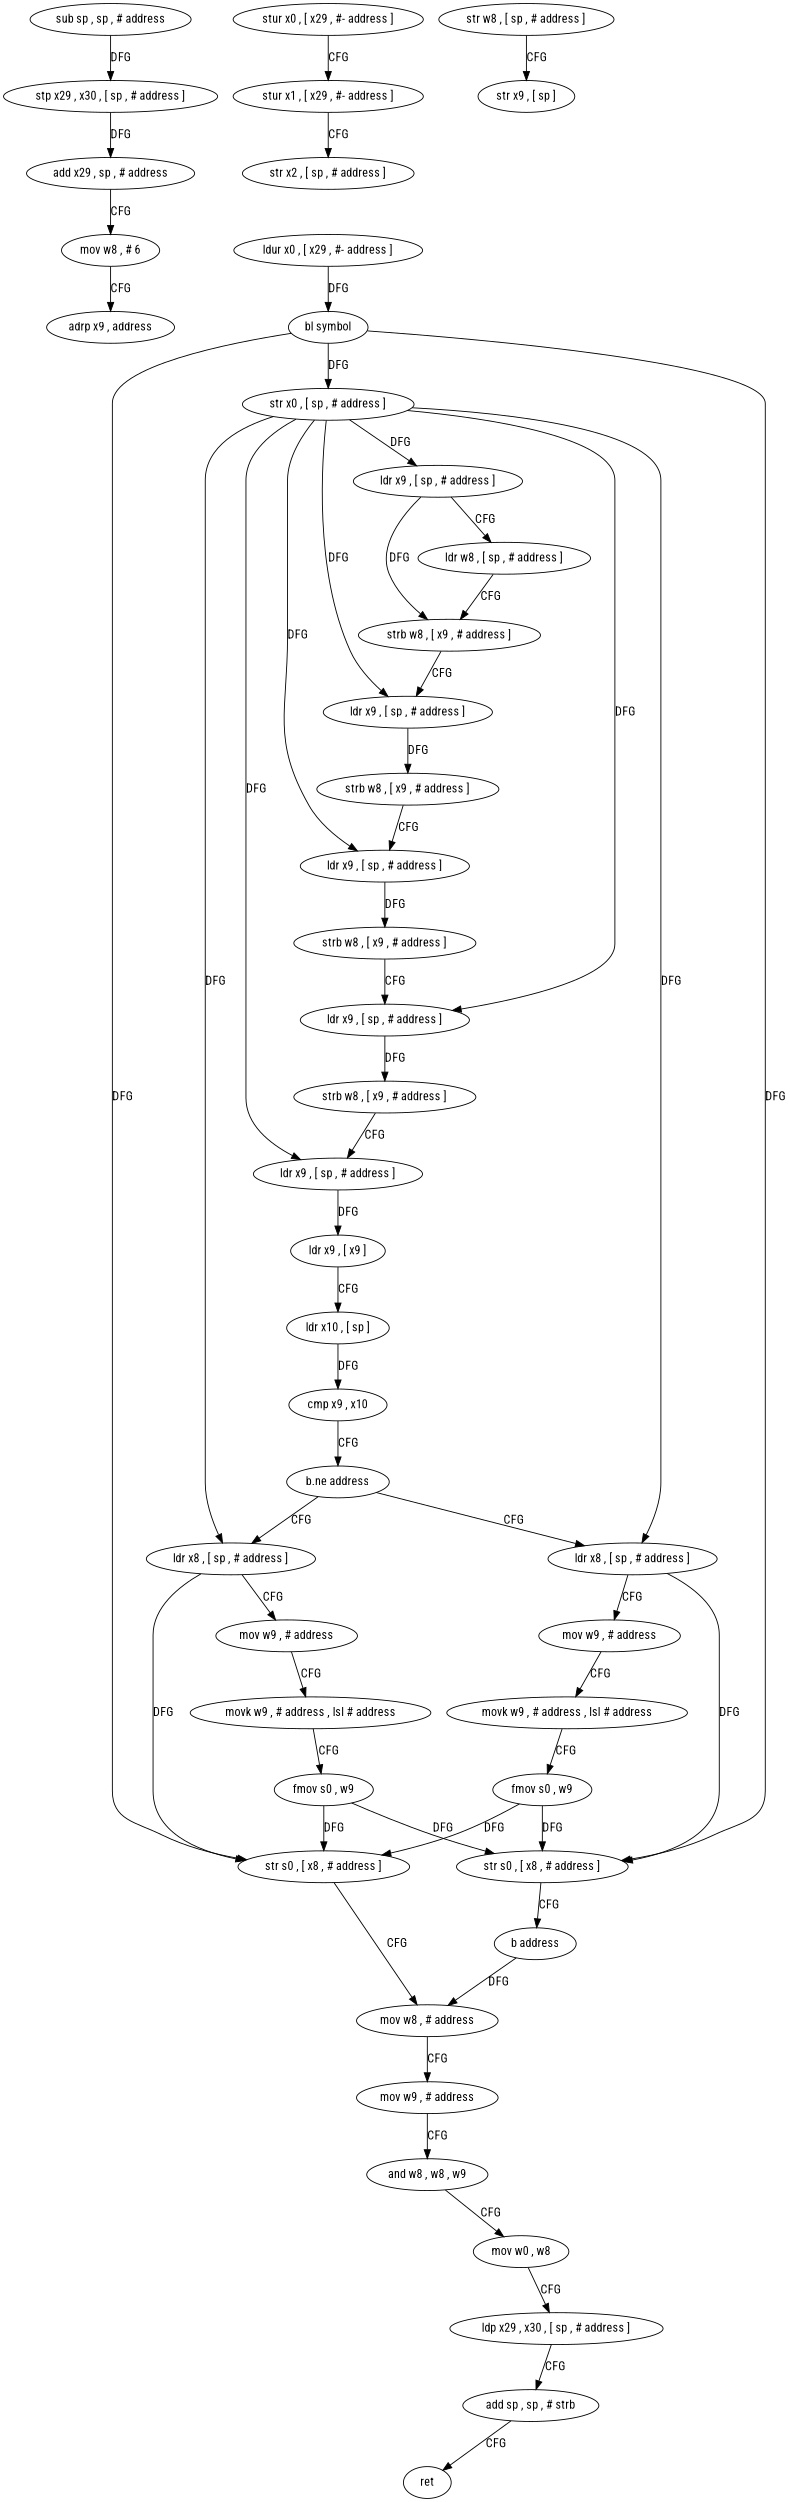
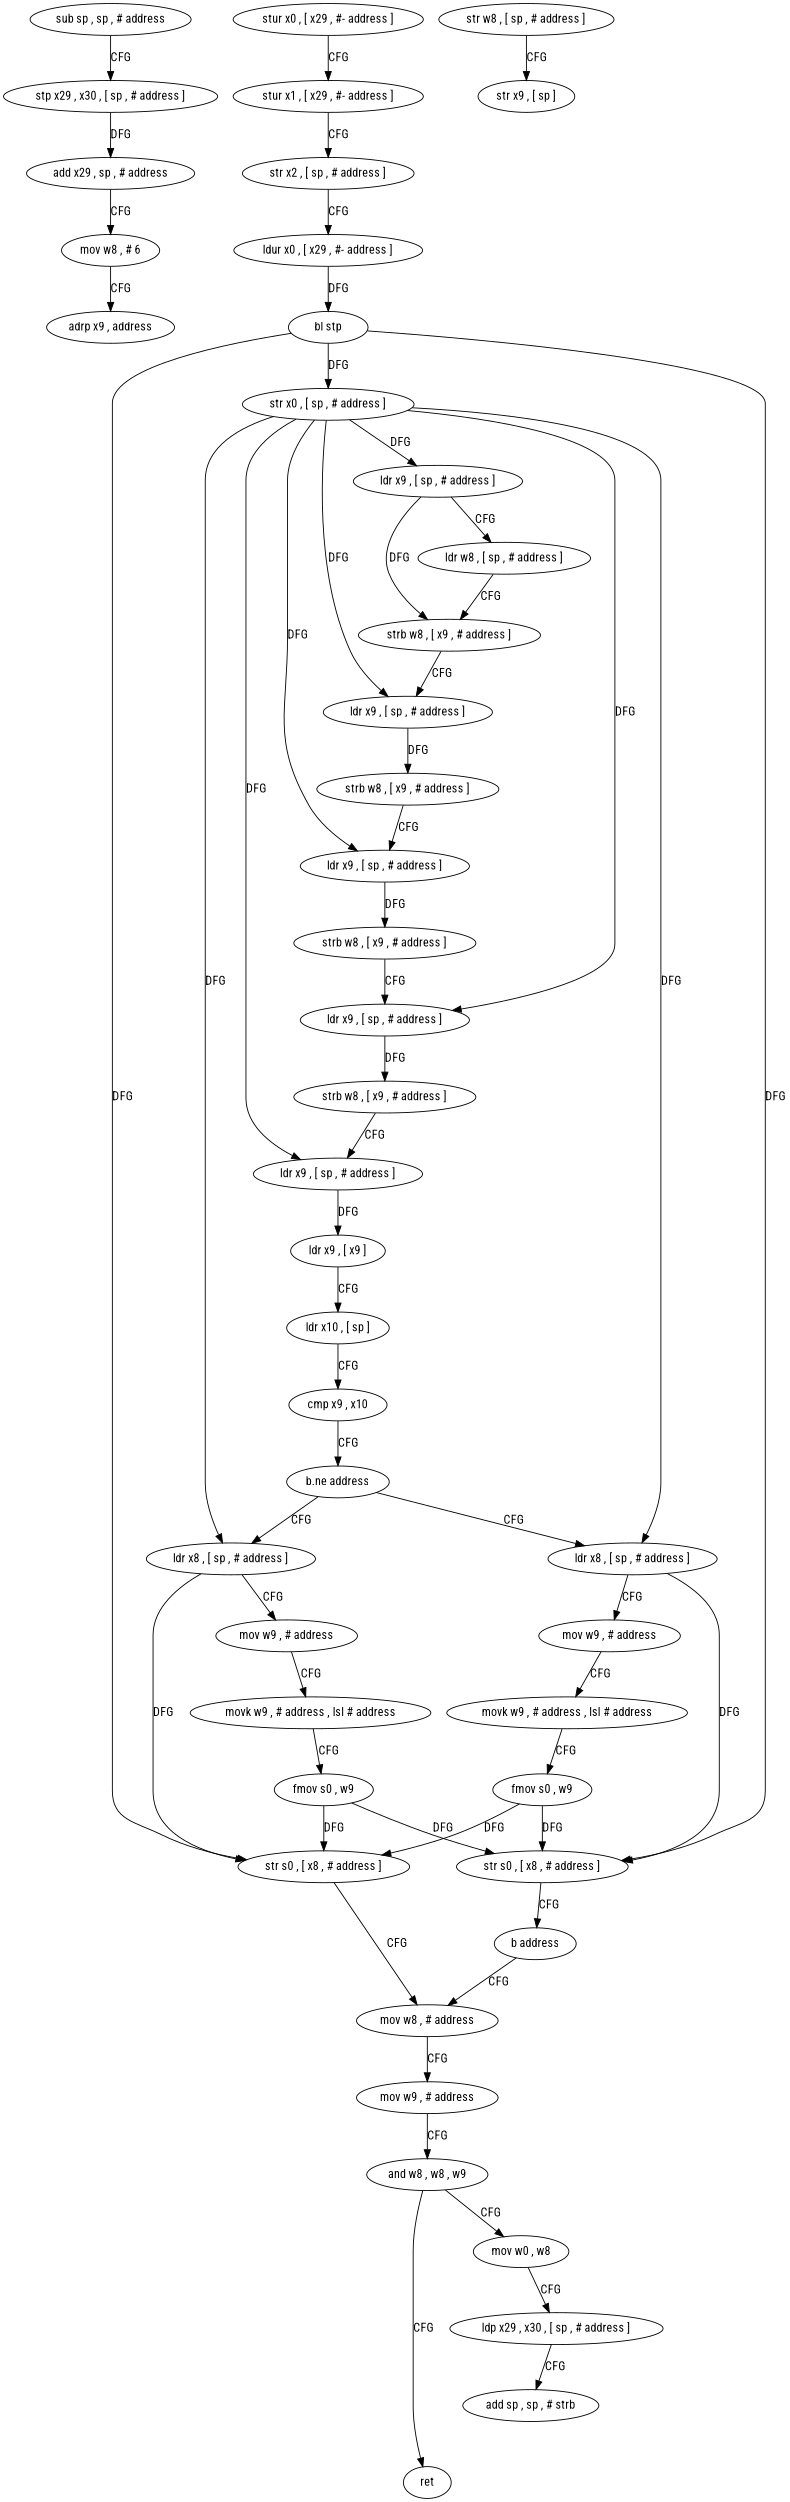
edge "sub sp , sp , # address" -> "stp x29 , x30 , [ sp , # address ]": label "DFG" -> "CFG"
edge "str x2 , [ sp , # address ]" -> "ldur x0 , [ x29 , #- address ]": added, label "CFG"
node "bl symbol": label "bl symbol" -> "bl stp"
edge "ldr x10 , [ sp ]" -> "cmp x9 , x10": label "DFG" -> "CFG"
edge "b address" -> "mov w8 , # address": label "DFG" -> "CFG"
edge "add sp , sp , # strb" -> "ret": now "and w8 , w8 , w9" -> "ret"
